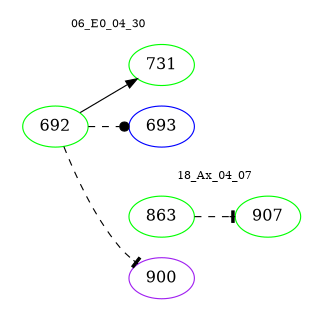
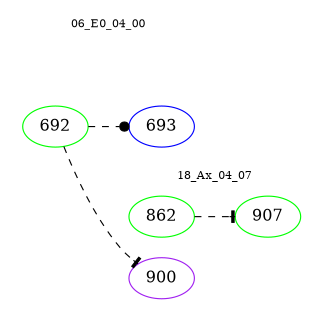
cluster "06_E0_04_30": label "06_E0_04_30" -> "06_E0_04_00"
node "731": removed
node "863": label "863" -> "862"
